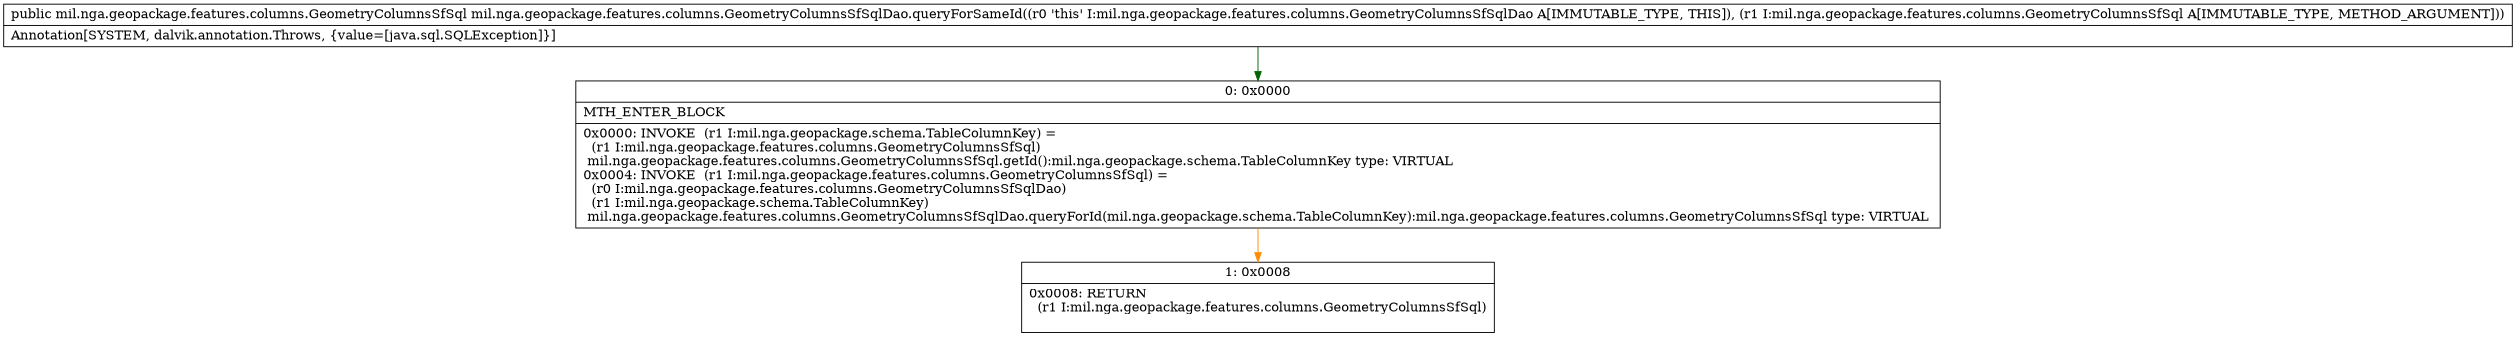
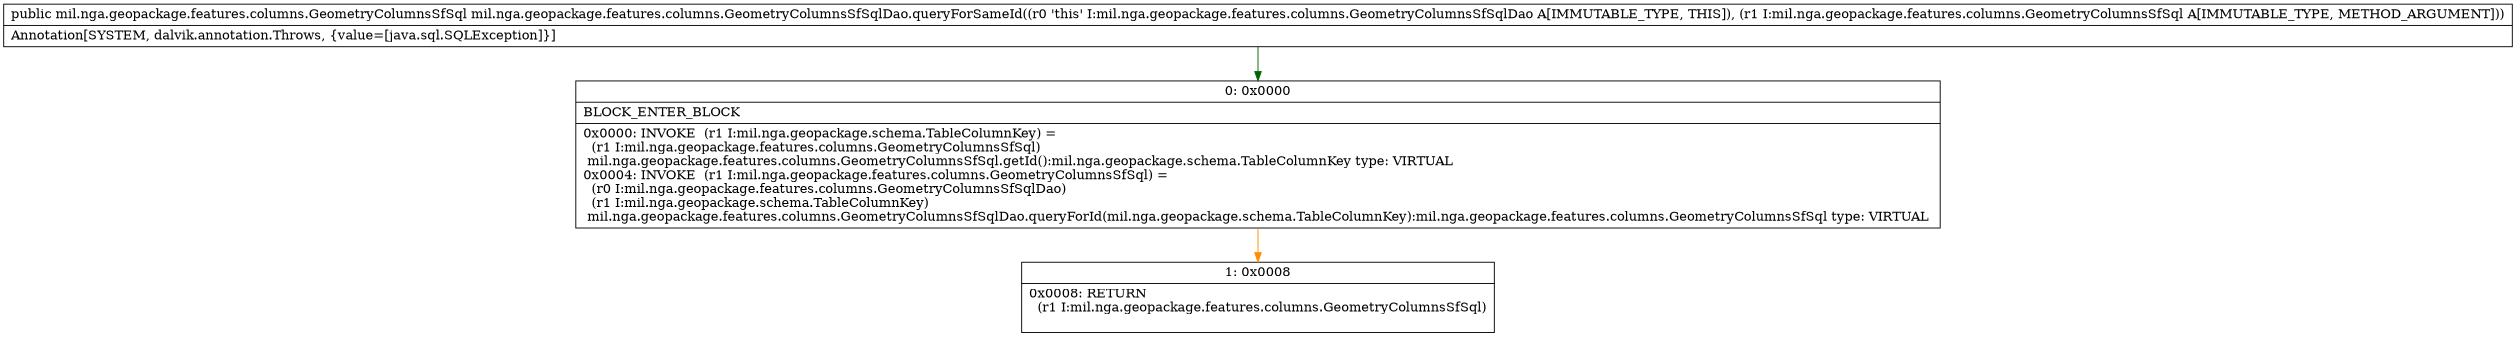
node "0: 0x0000": text "MTH_ENTER_BLOCK" -> "BLOCK_ENTER_BLOCK"
